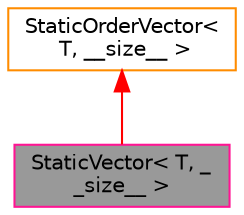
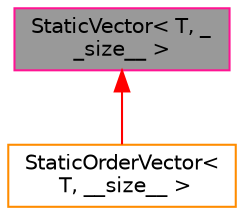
edge "StaticVector< T, _ _size__ >" -> "StaticOrderVector< T, __size__ >": reversed
